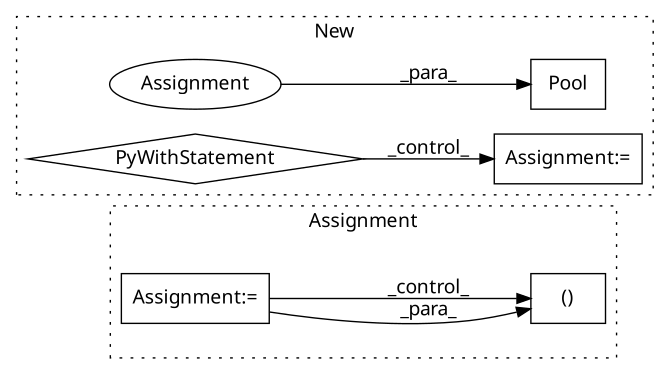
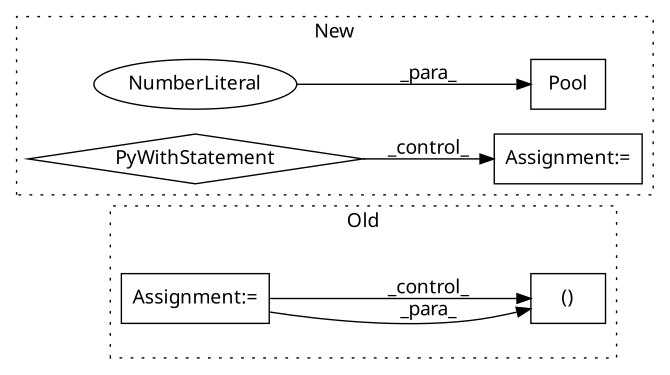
node "Assignment": label "Assignment" -> "NumberLiteral"
cluster "Assignment": label "Assignment" -> "Old"
